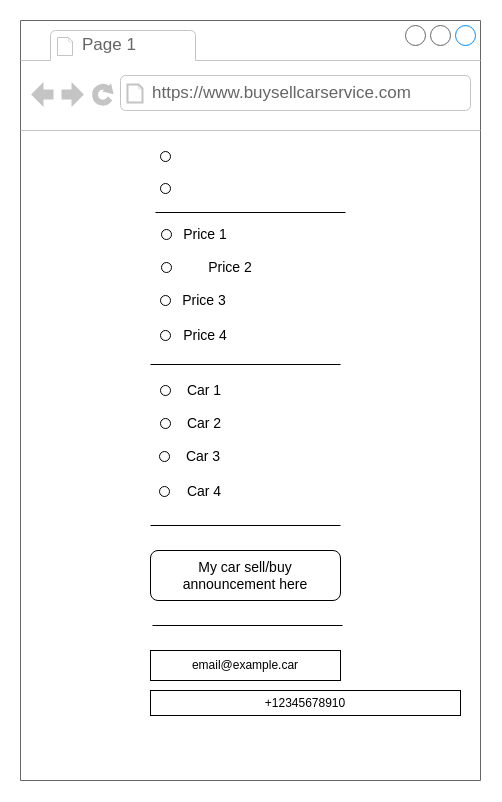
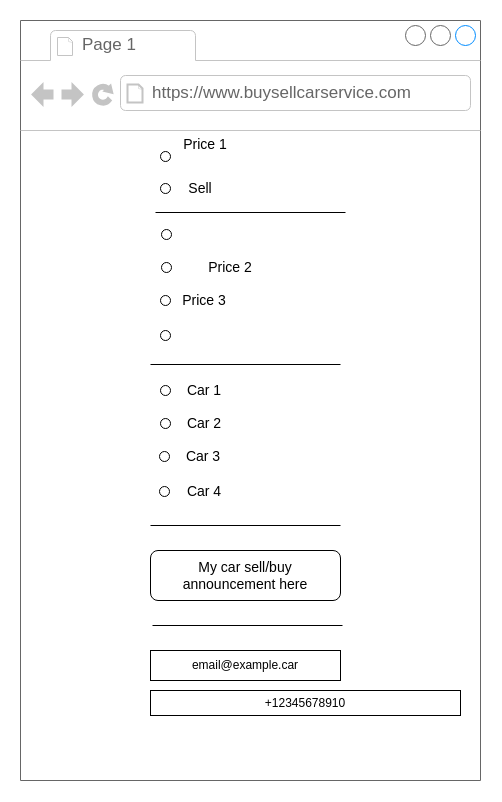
node "Sell": added
node "Price 1": moved (206, 235) -> (206, 145)
node "Price 4": removed
